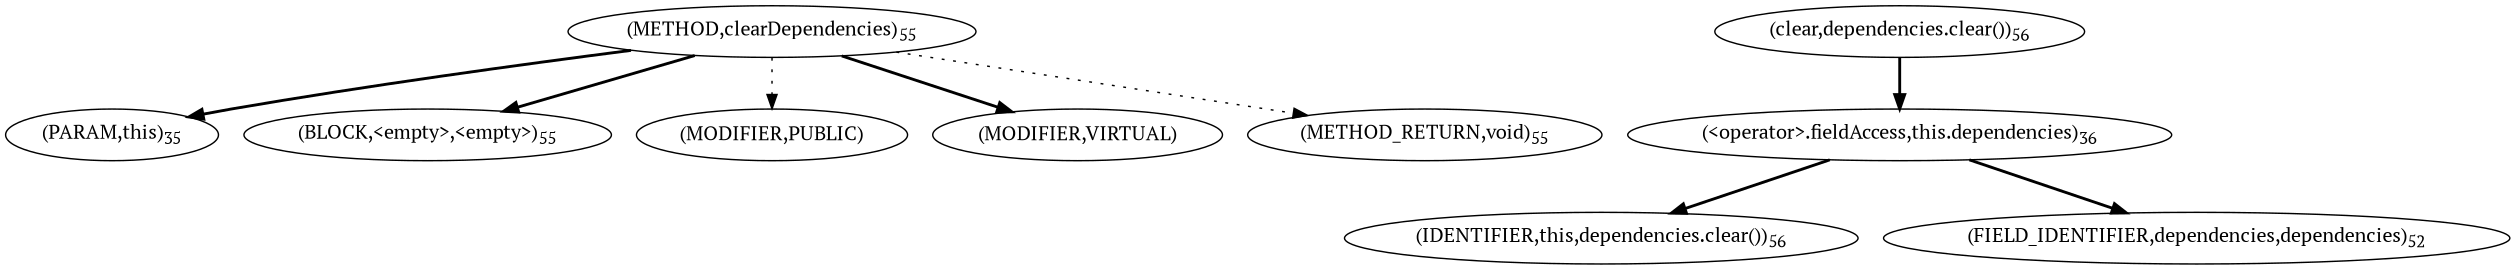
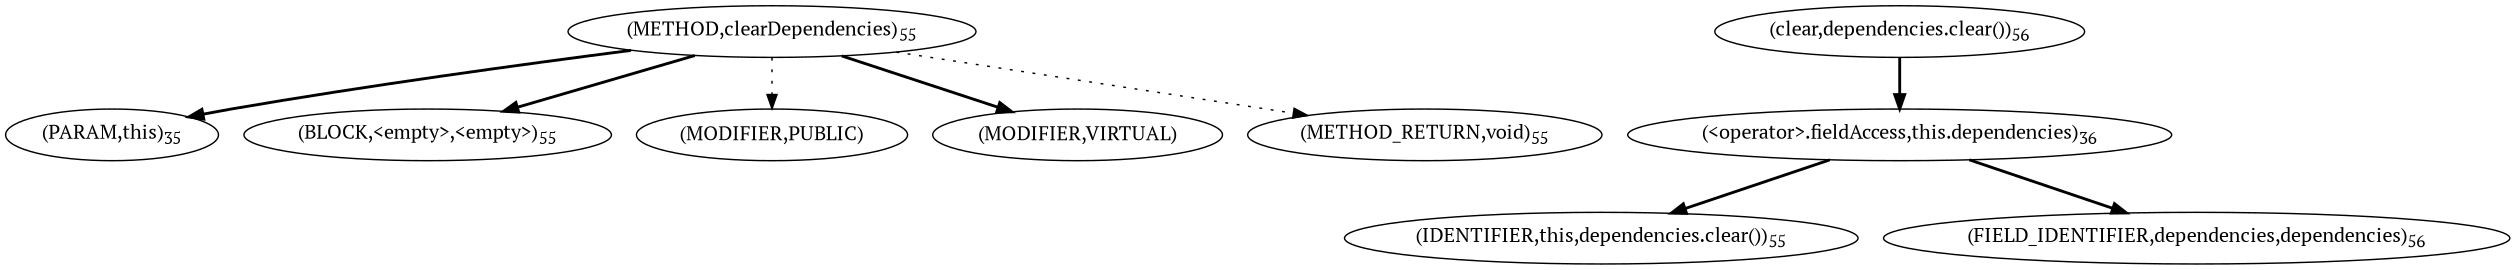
node "(IDENTIFIER,this,dependencies.clear())": text "56" -> "55"
node "(FIELD_IDENTIFIER,dependencies,dependencies)": text "52" -> "56"
